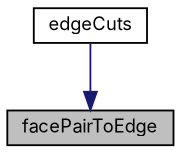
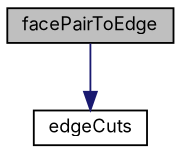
edge "edgeCuts" -> "facePairToEdge": reversed
